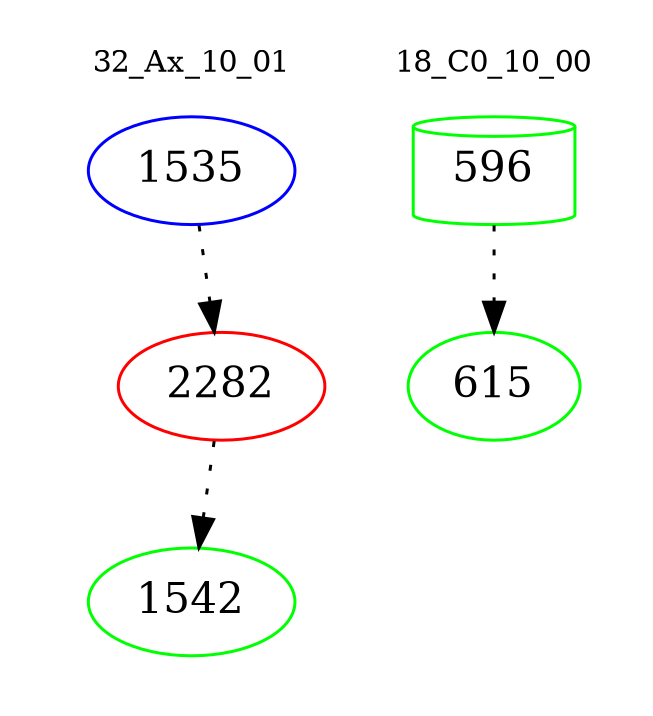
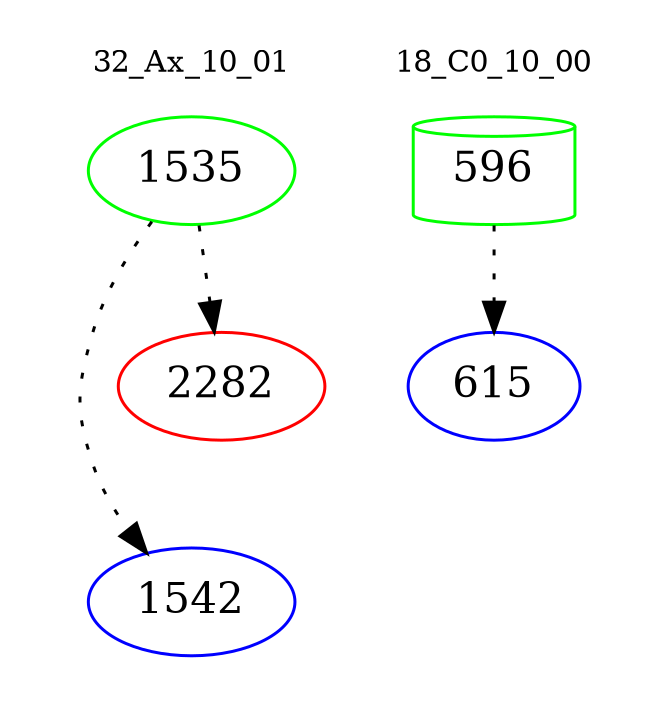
node "1535": color blue -> green
node "615": color green -> blue
edge "2282" -> "1542": now "1535" -> "1542"
node "1542": color green -> blue
